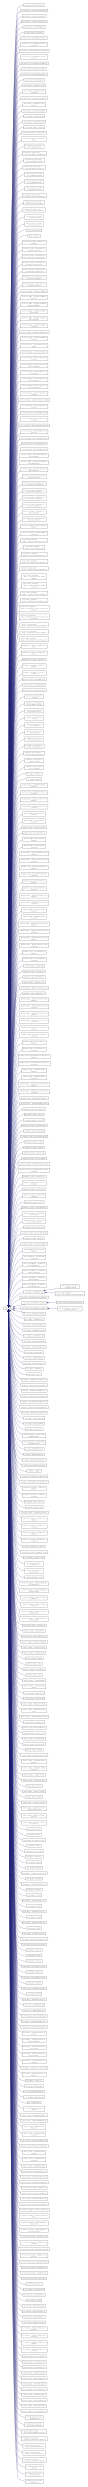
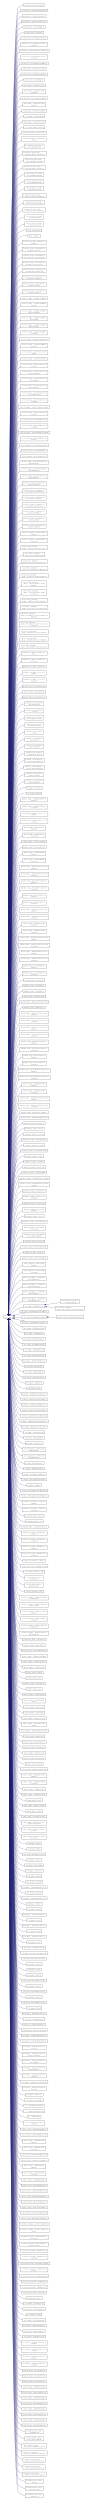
node "dynamic_reconfigure ::BoolParameter": added
edge "control_msgs::FollowJoint TrajectoryGoal" -> "nav_msgs::GetMapActionResult": now "control_msgs::FollowJoint TrajectoryGoal" -> "ros::Msg"
